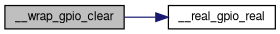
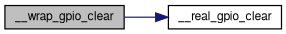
node "__real_gpio_real": label "__real_gpio_real" -> "__real_gpio_clear"
